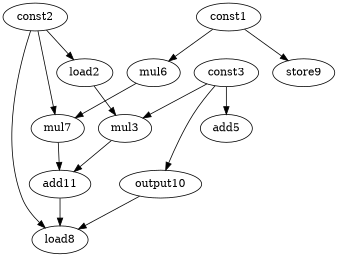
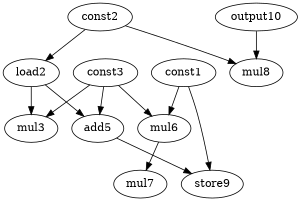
edge "const2" -> "mul7": removed
edge "load2" -> "add5": added
edge "const3" -> "output10": now "const3" -> "mul6"
edge "add5" -> "store9": added
node "add11": removed
node "load8": label "load8" -> "mul8"
